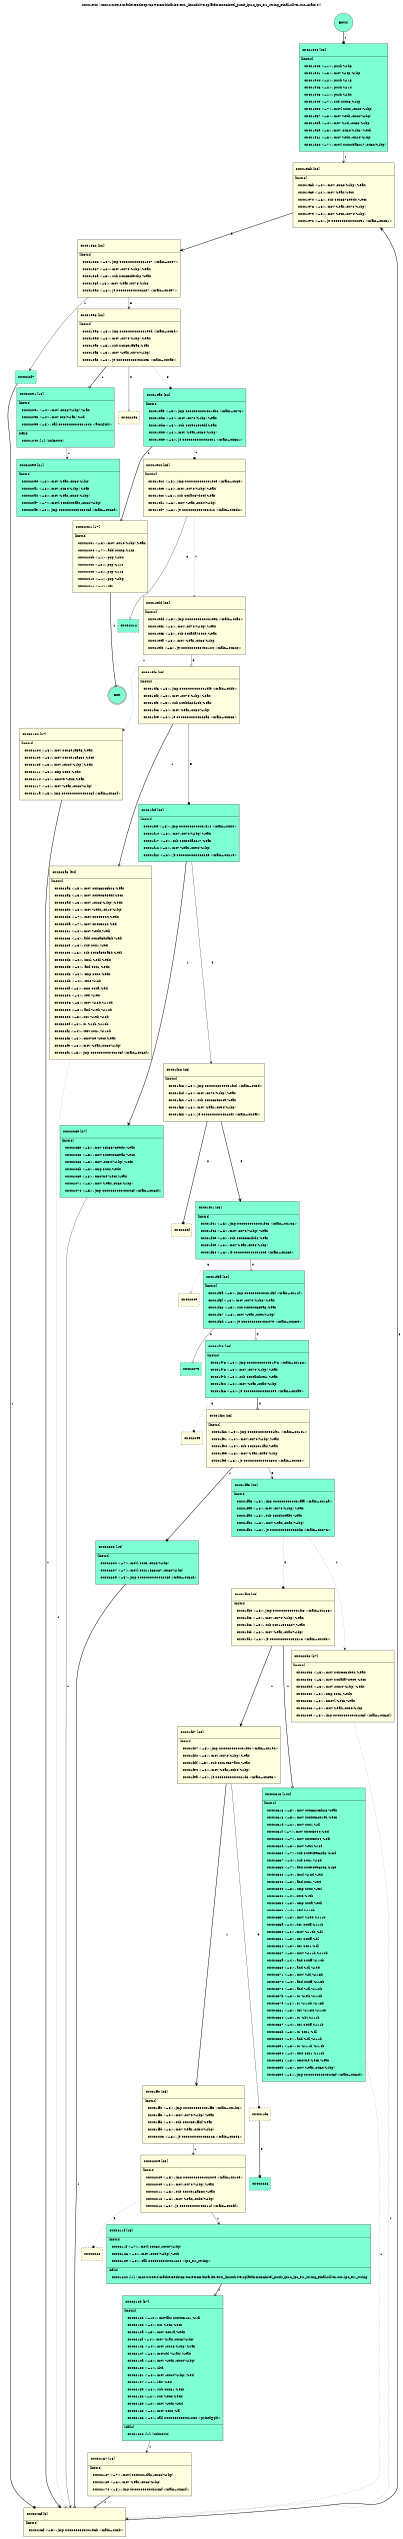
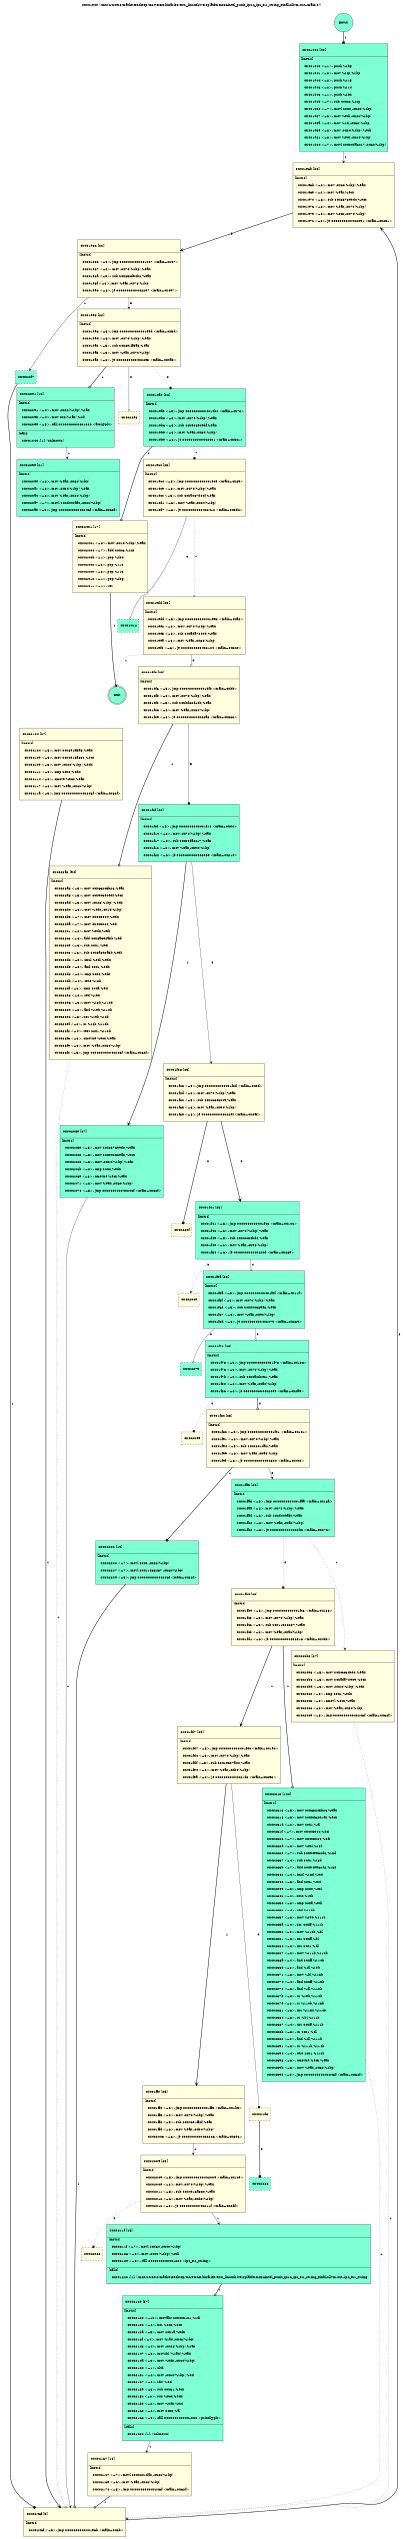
edge "0x401edd [25]" -> "0x402104 [27]": now "0x401edd [25]" -> "Exit"
edge "0x401f41 [25]" -> "0x4020ce": arrowhead odot -> vee
